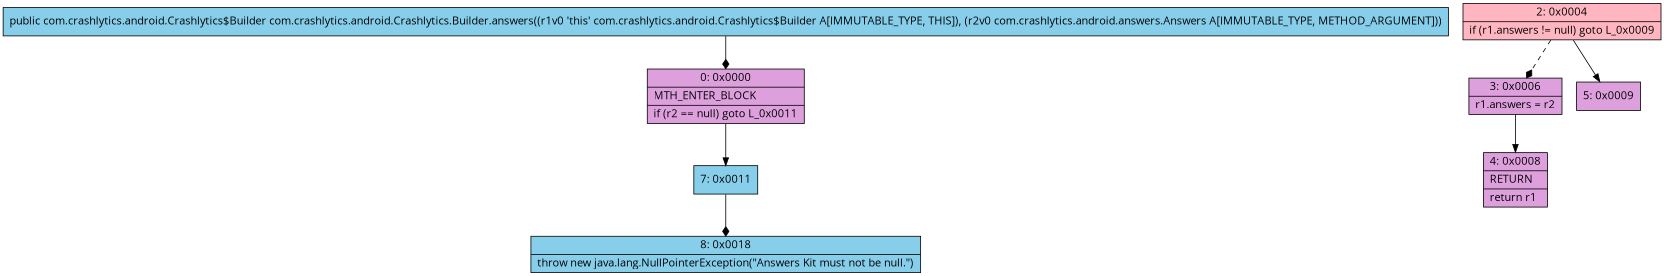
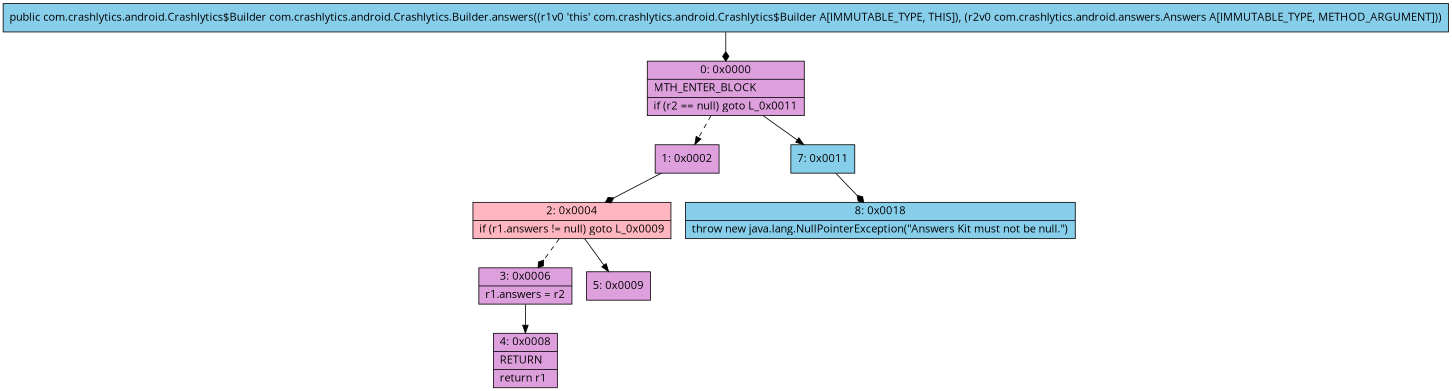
node "1: 0x0002": added
